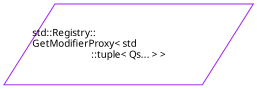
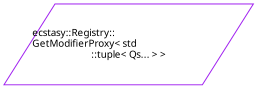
node "std::Registry:: GetModifierProxy< std ::tuple< Qs... > >": label "std::Registry:: GetModifierProxy< std ::tuple< Qs... > >" -> "ecstasy::Registry:: GetModifierProxy< std ::tuple< Qs... > >"
